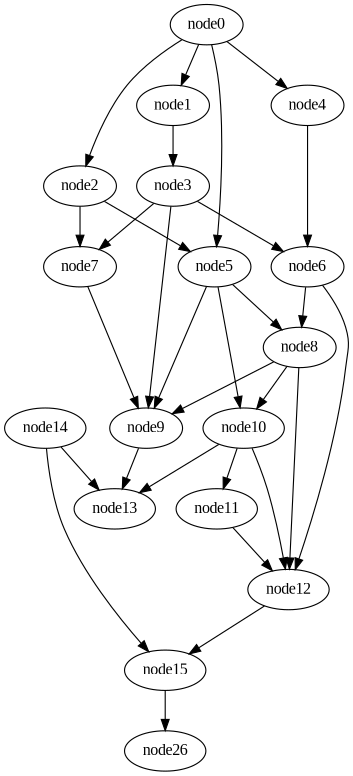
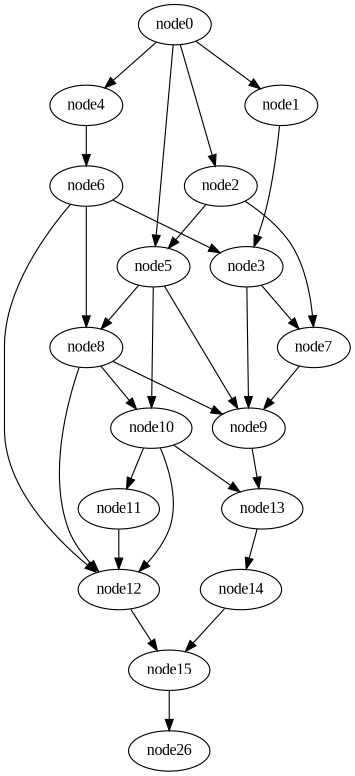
edge "node3" -> "node6": reversed
edge "node14" -> "node13": reversed
